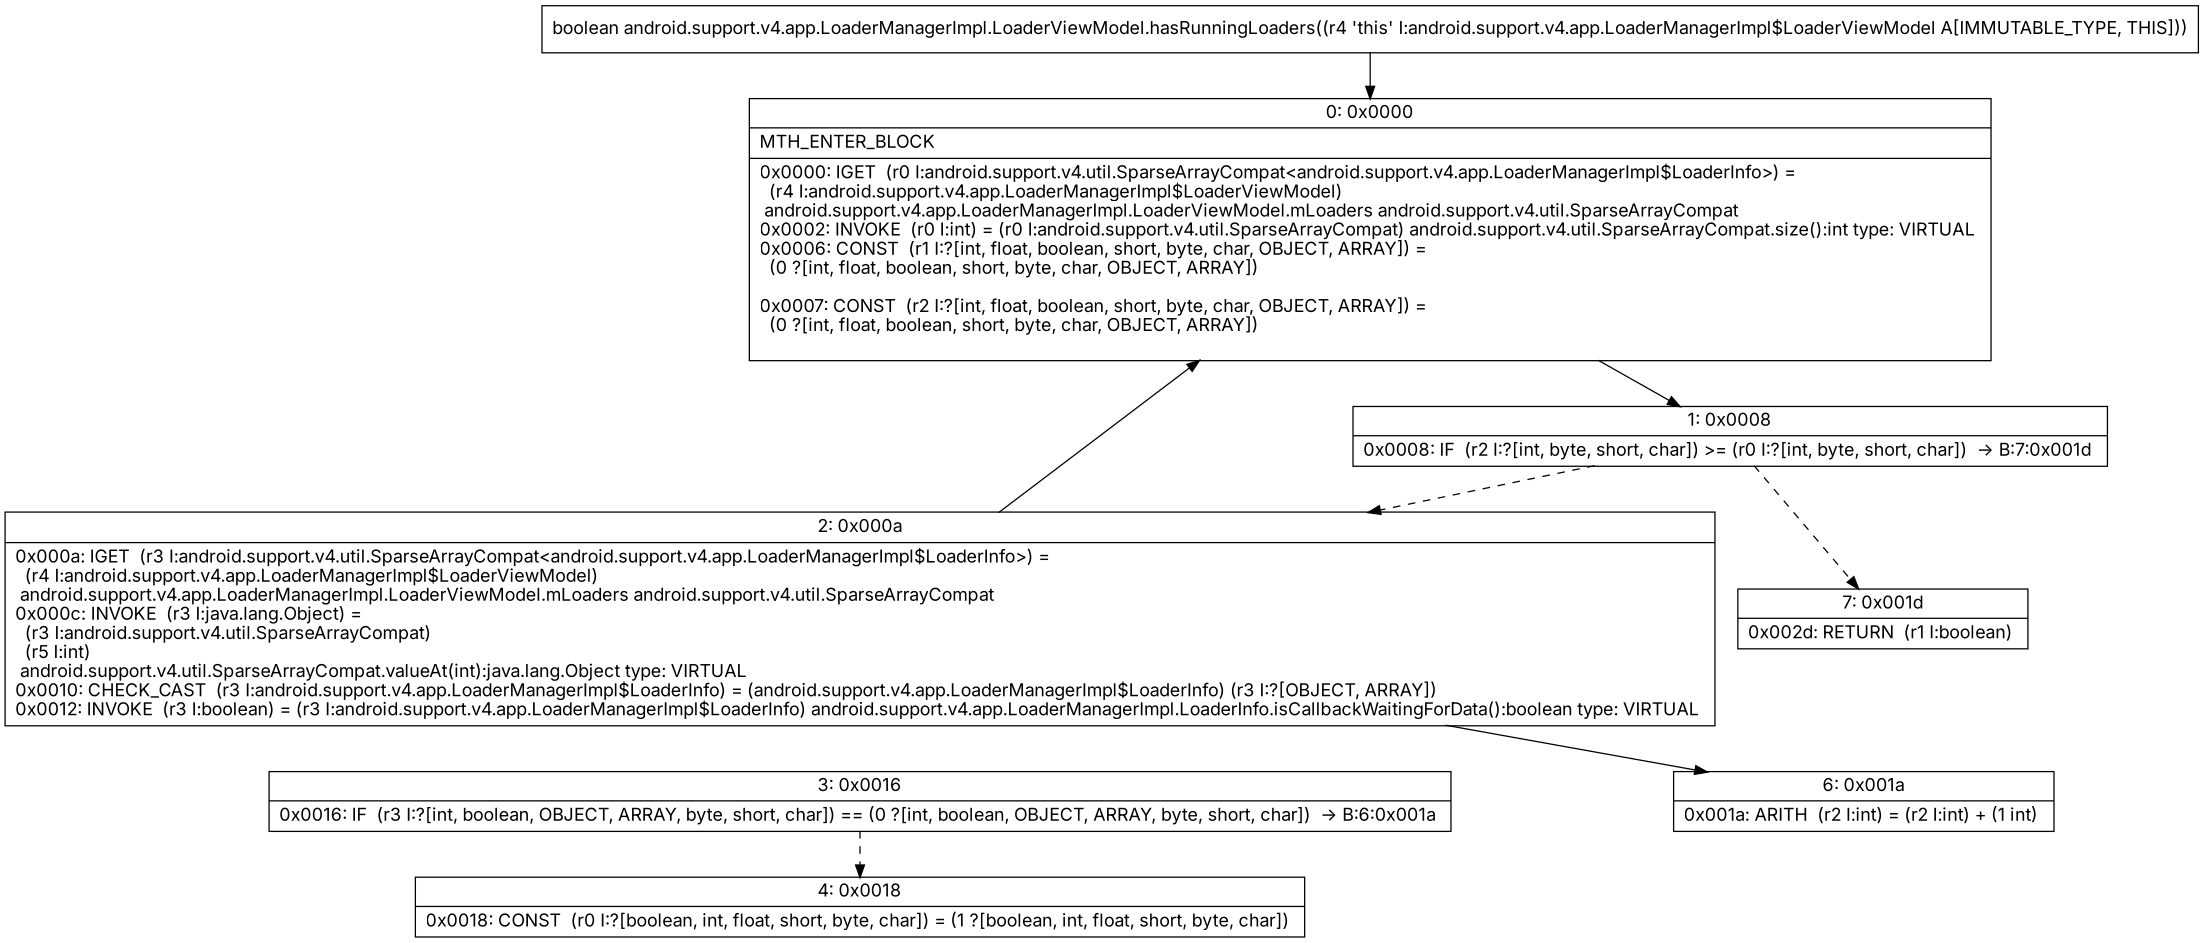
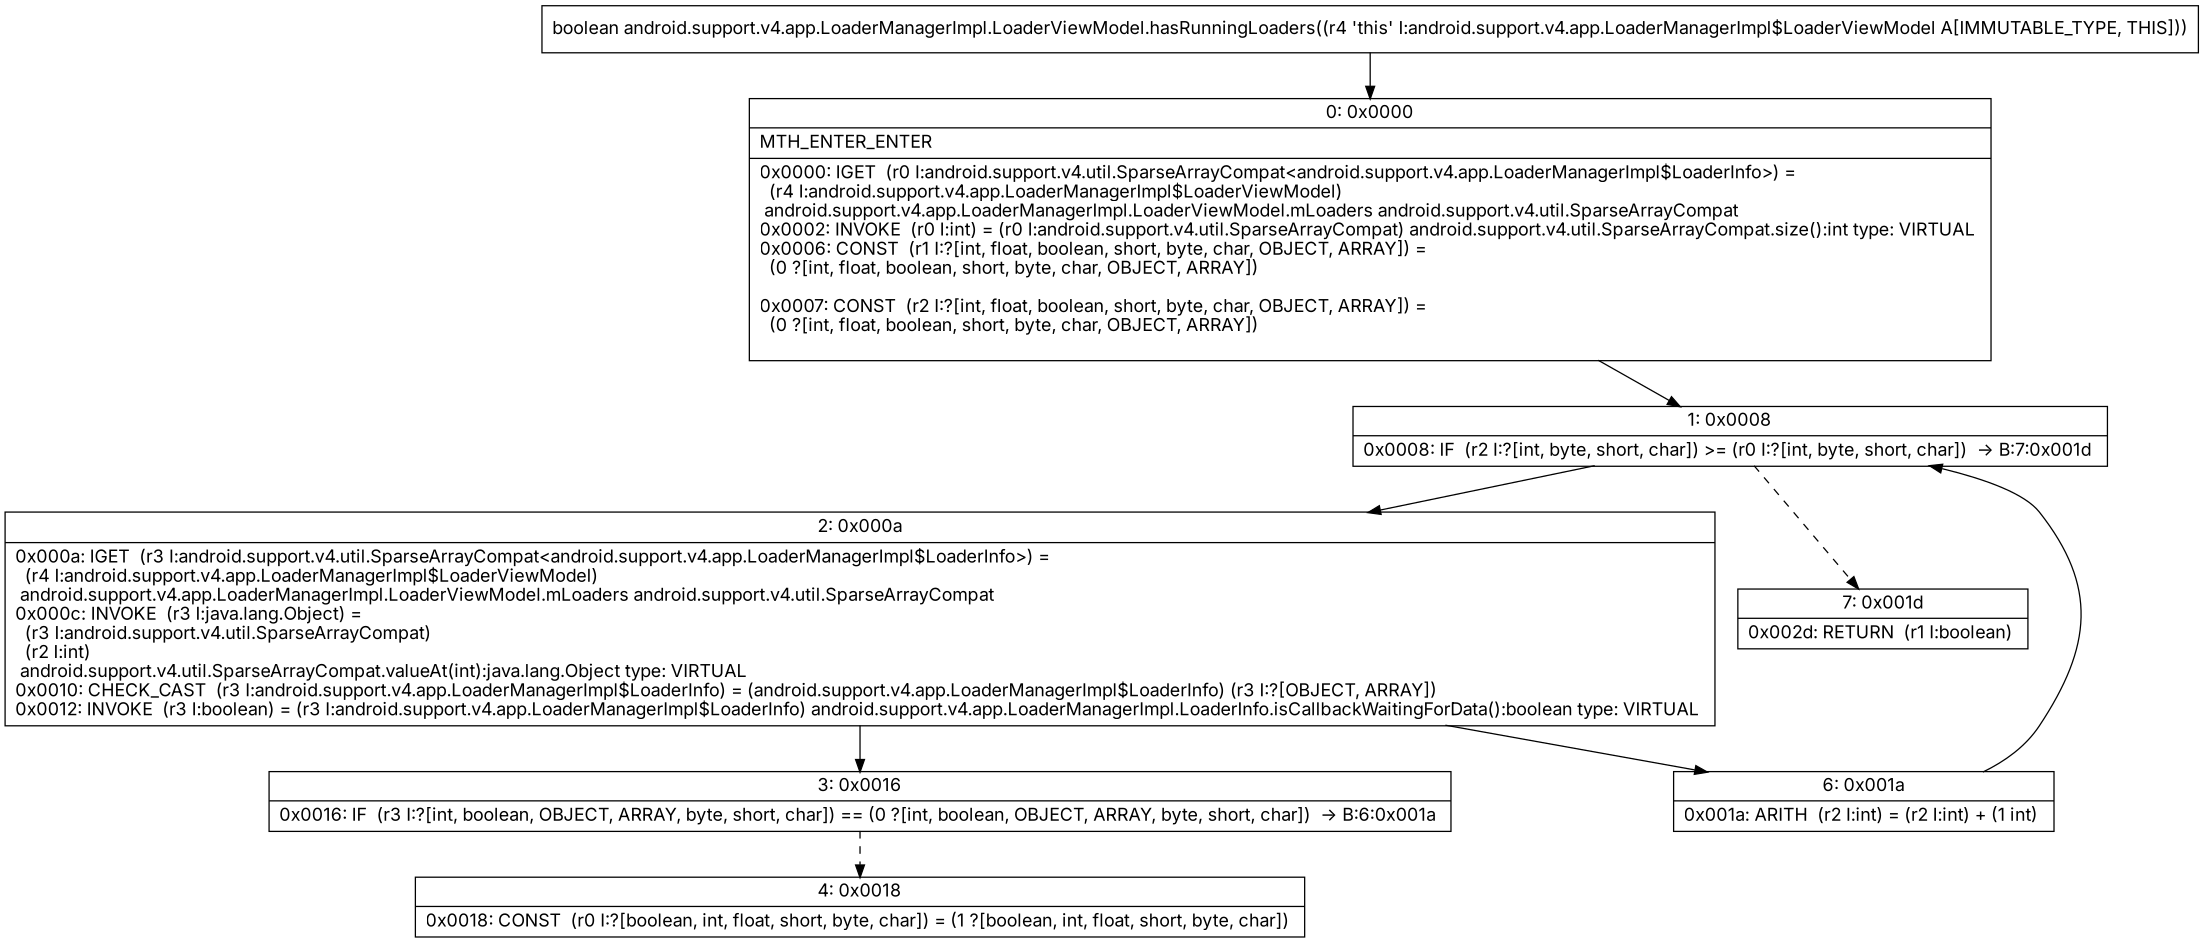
node "0: 0x0000": text "MTH_ENTER_BLOCK" -> "MTH_ENTER_ENTER"
edge "2: 0x000a" -> "0: 0x0000": now "2: 0x000a" -> "3: 0x0016"
edge "1: 0x0008" -> "2: 0x000a": style dashed -> solid
edge "6: 0x001a" -> "1: 0x0008": added
node "2: 0x000a": text "(r5 I:int)" -> "(r2 I:int)"
